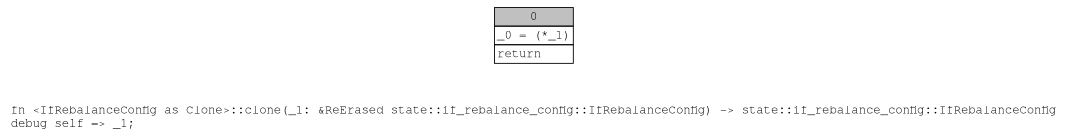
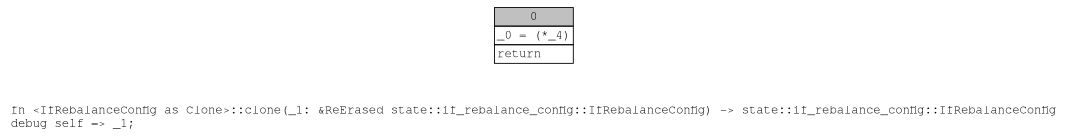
node "0": text "_0 = (*_1)" -> "_0 = (*_4)"
